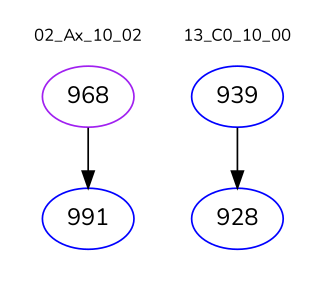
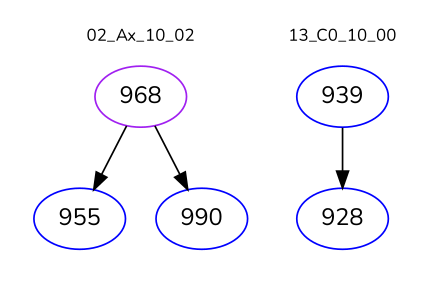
node "955": added
node "991": label "991" -> "990"
